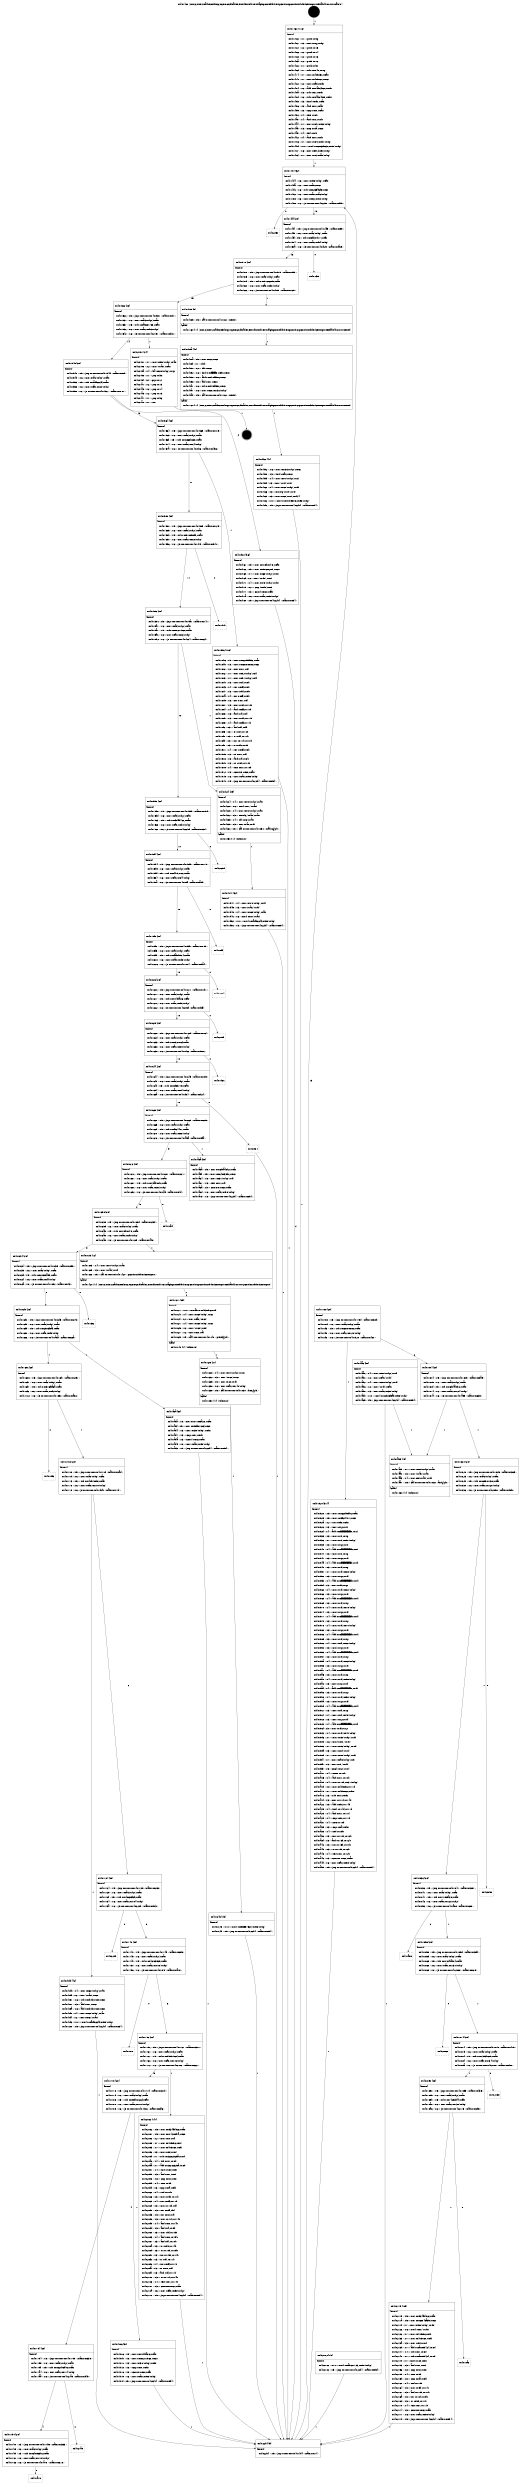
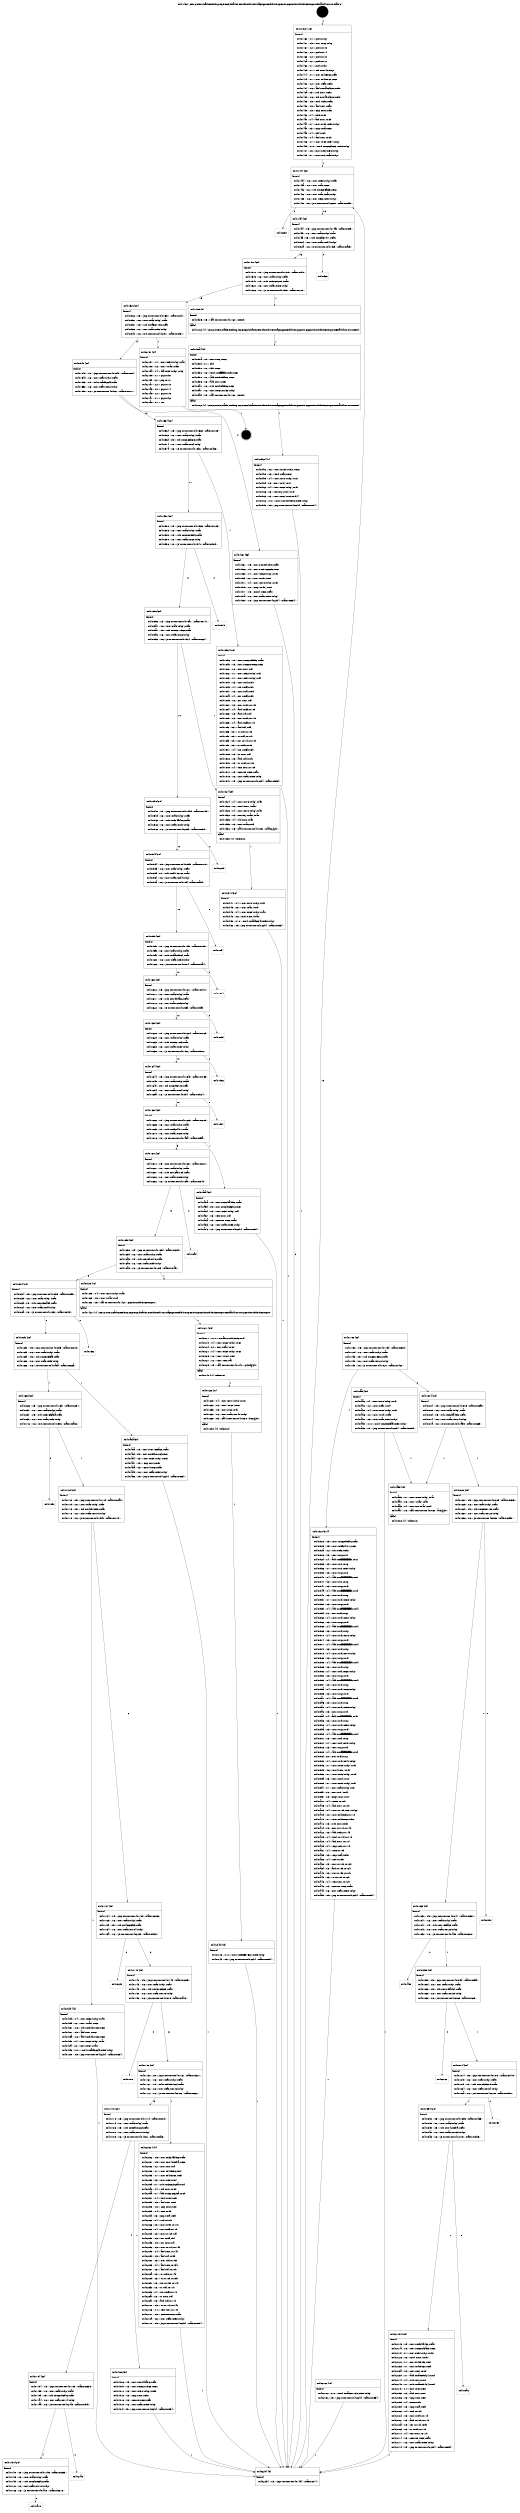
edge "0x401f84" -> "0x4022b4 [5]": now "0x401a5a [30]" -> "0x4022b4 [5]"
